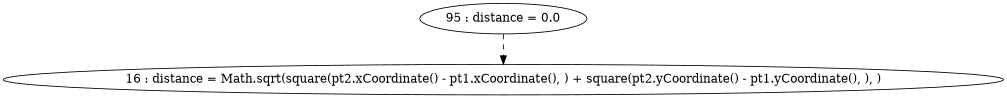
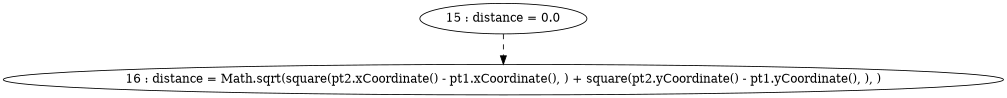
node "95 : distance = 0.0": label "95 : distance = 0.0" -> "15 : distance = 0.0"
